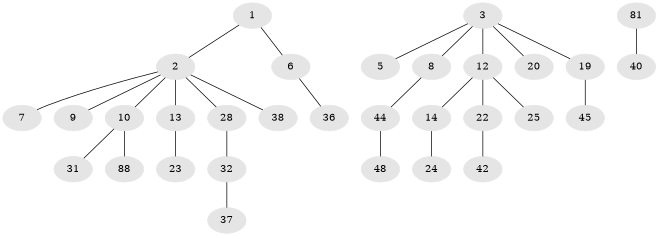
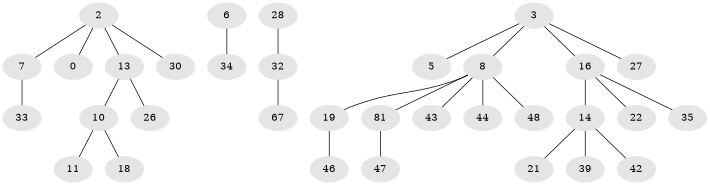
node "1": removed
edge "3" -- "19": now "8" -- "19"
node "12": label "12" -> "16"
node "20": label "20" -> "27"
node "40": label "40" -> "47"
edge "2" -- "10": now "13" -- "10"
edge "2" -- "28": removed
edge "8" -- "81": added
node "33": added
node "9": label "9" -> "0"
node "38": label "38" -> "30"
node "36": label "36" -> "34"
node "43": added
node "25": label "25" -> "35"
node "45": label "45" -> "46"
edge "44" -- "48": now "8" -- "48"
edge "22" -- "42": now "14" -- "42"
node "31": label "31" -> "11"
node "88": label "88" -> "18"
node "23": label "23" -> "26"
node "24": label "24" -> "21"
node "39": added
node "37": label "37" -> "67"
